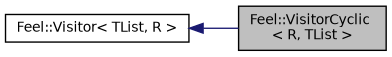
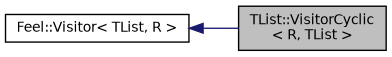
node "Feel::VisitorCyclic < R, TList >": label "Feel::VisitorCyclic < R, TList >" -> "TList::VisitorCyclic < R, TList >"
